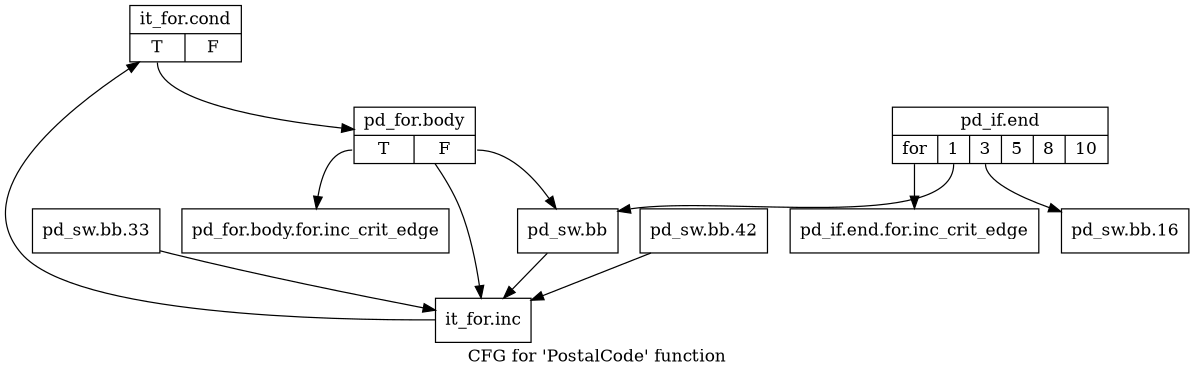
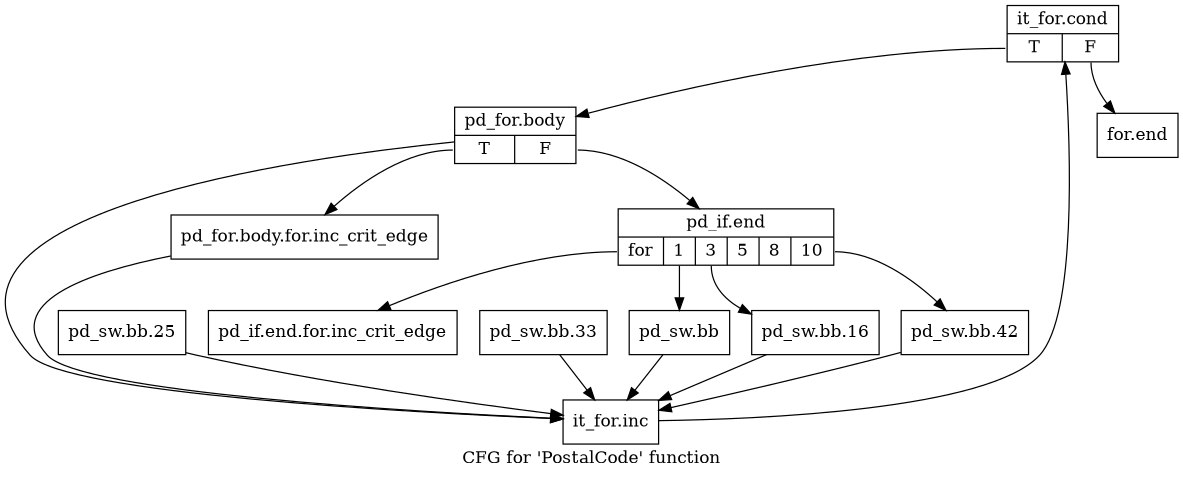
node "for.end": added
edge "pd_for.body" -> "pd_sw.bb": now "pd_for.body" -> "pd_if.end"
edge "pd_if.end" -> "pd_sw.bb.42": added
node "pd_sw.bb.25": added
edge "pd_for.body.for.inc_crit_edge" -> "it_for.inc": added
edge "pd_sw.bb.16" -> "it_for.inc": added
